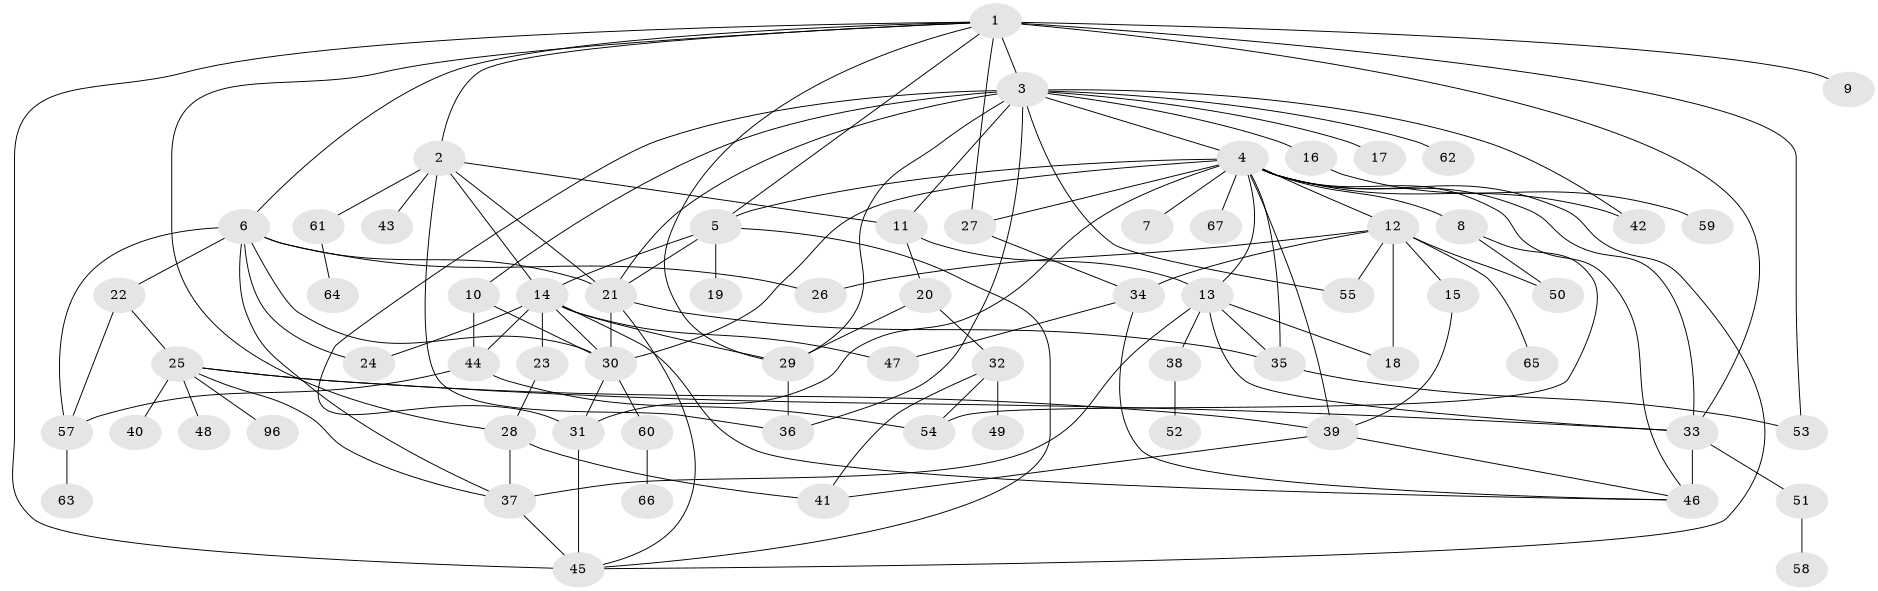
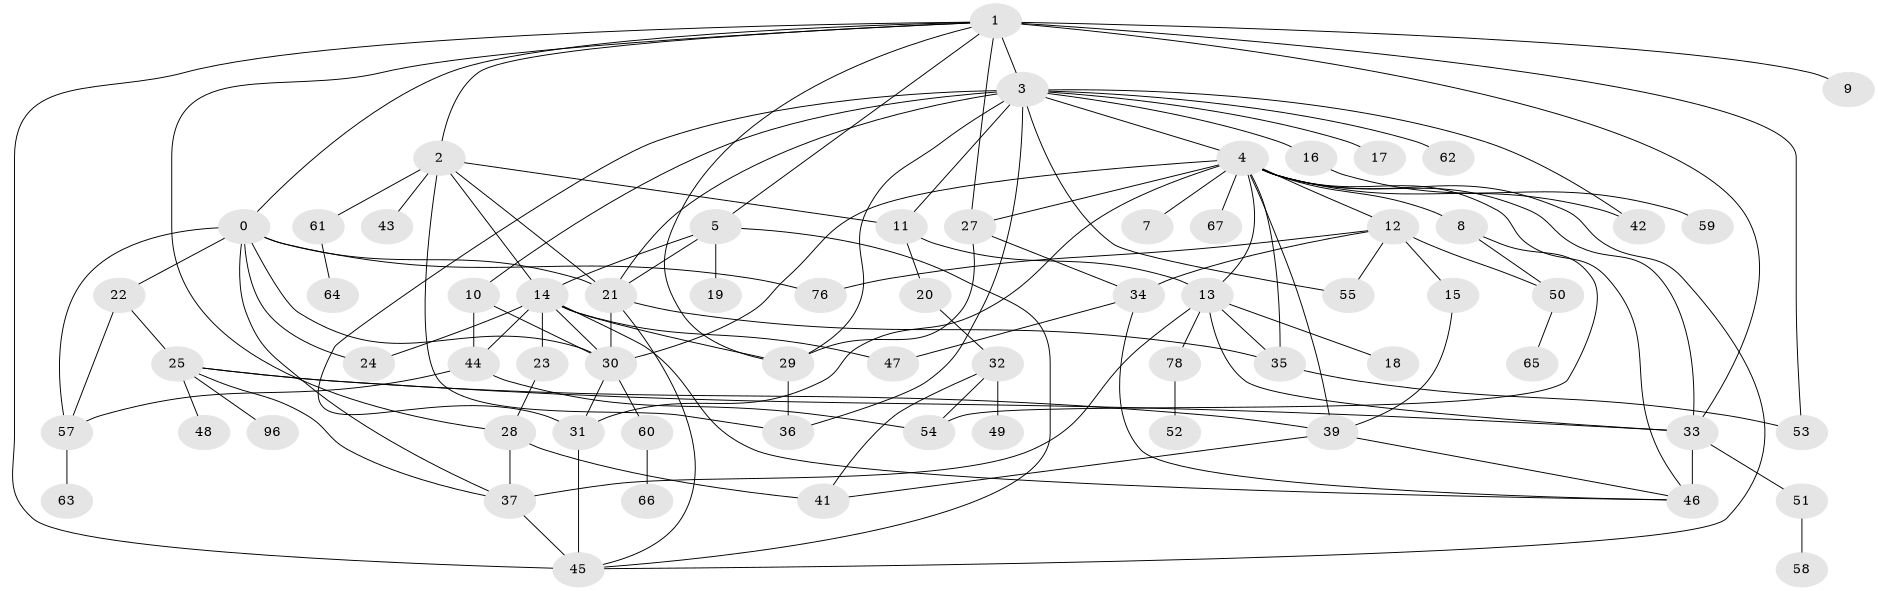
edge "4" -- "5": removed
node "6": label "6" -> "0"
edge "12" -- "65": now "50" -- "65"
node "26": label "26" -> "76"
edge "12" -- "18": removed
edge "20" -- "29": now "27" -- "29"
node "38": label "38" -> "78"
node "40": removed
